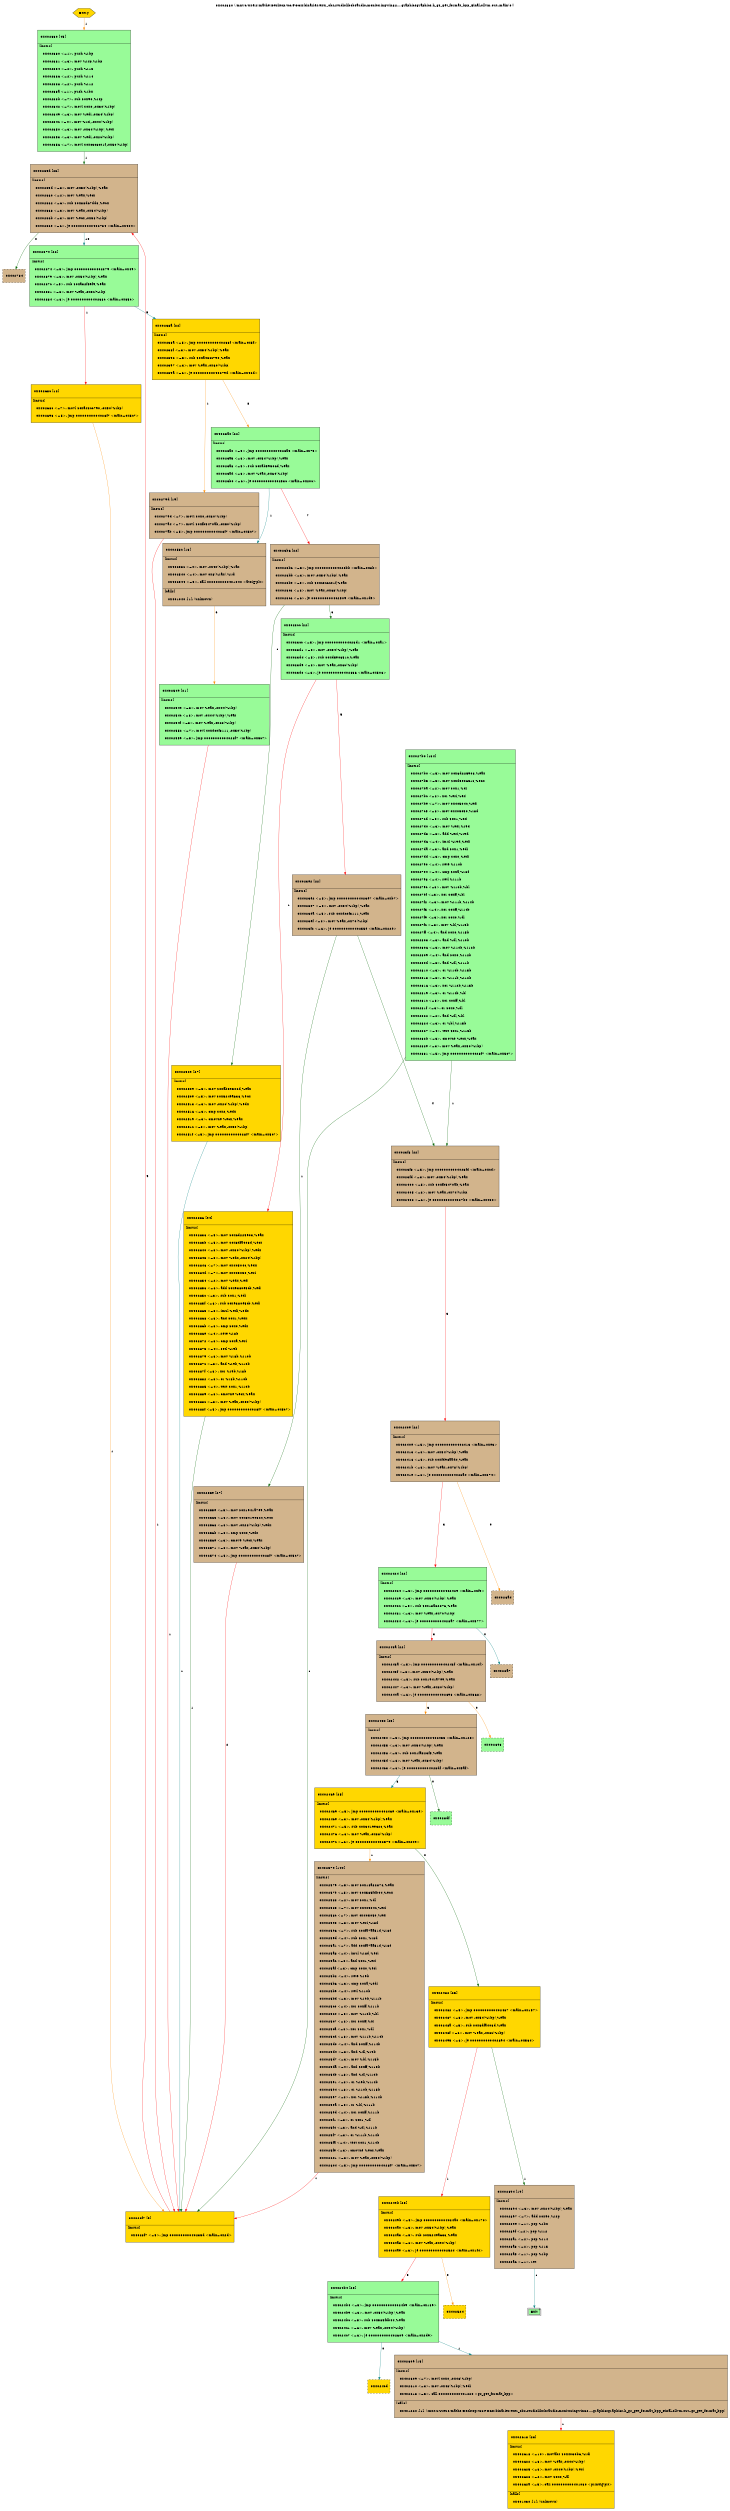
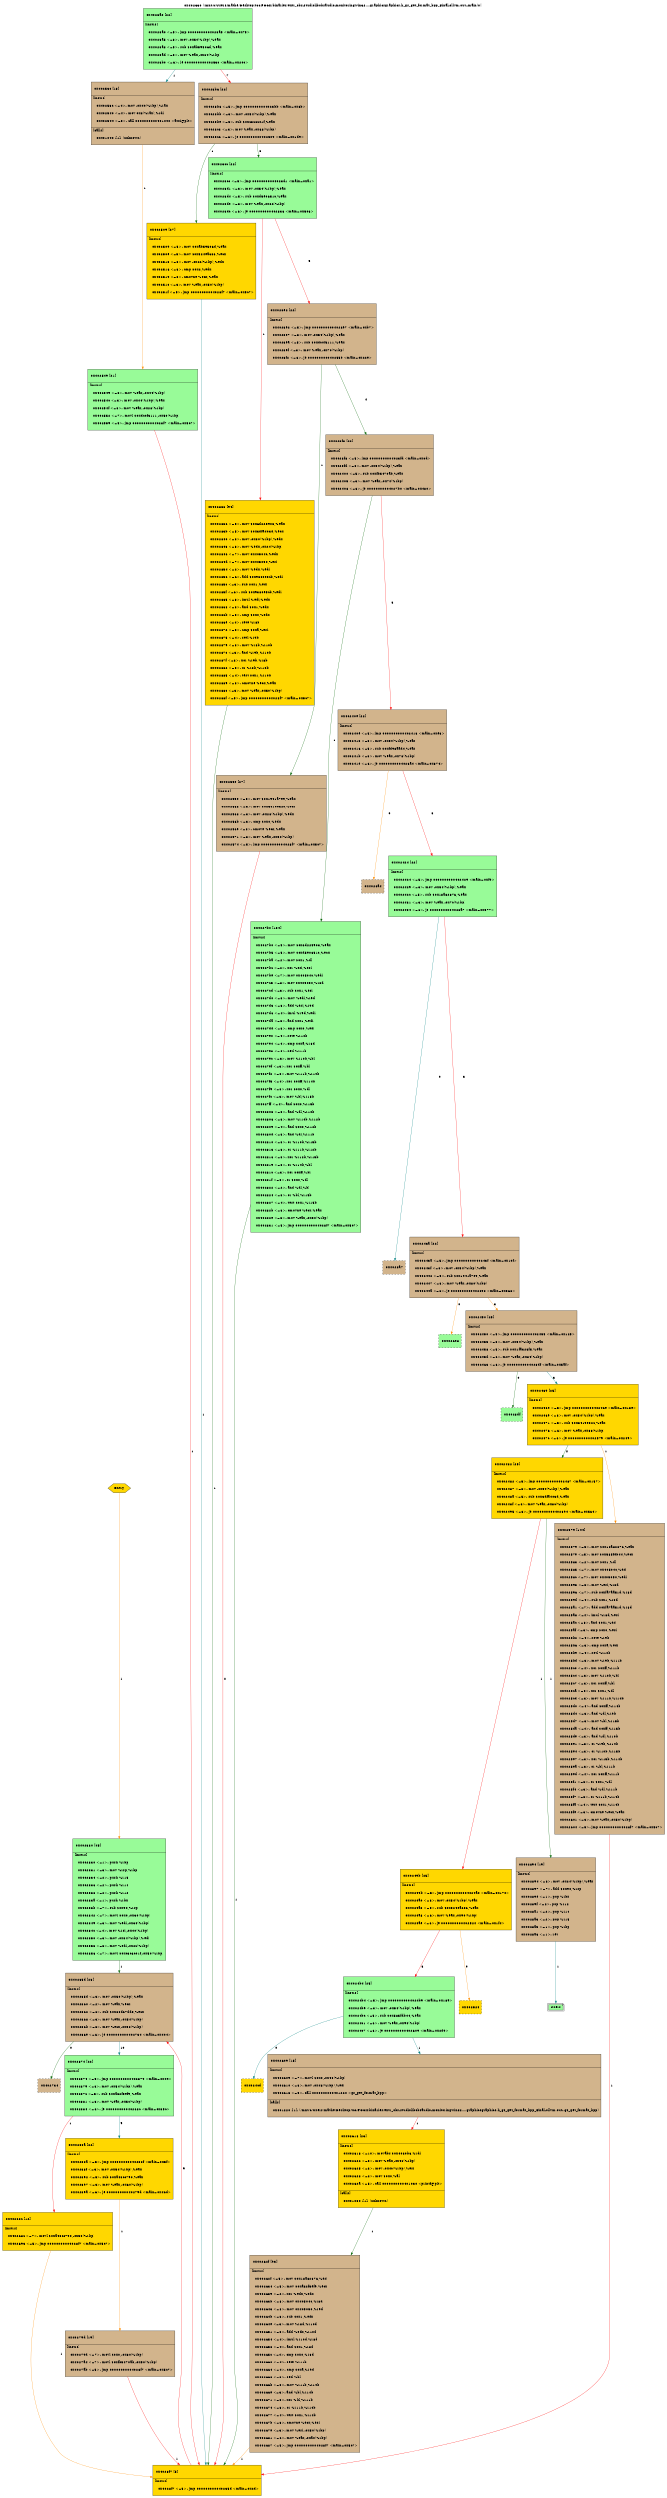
edge "0x40238a [22]" -> "0x4023a0 [22]": removed, label "8"
edge "0x40253c [13]" -> "0x402549 [21]": label " 6" -> " 1"
edge "0x4027b0 [134]" -> "0x4023f8 [22]": reversed
edge "0x402579 [144]" -> "0x4028f7 [5]": label " 7" -> " 1"
node "Exit": label "Exit" -> "Users"
node "0x40262f [93]": added
